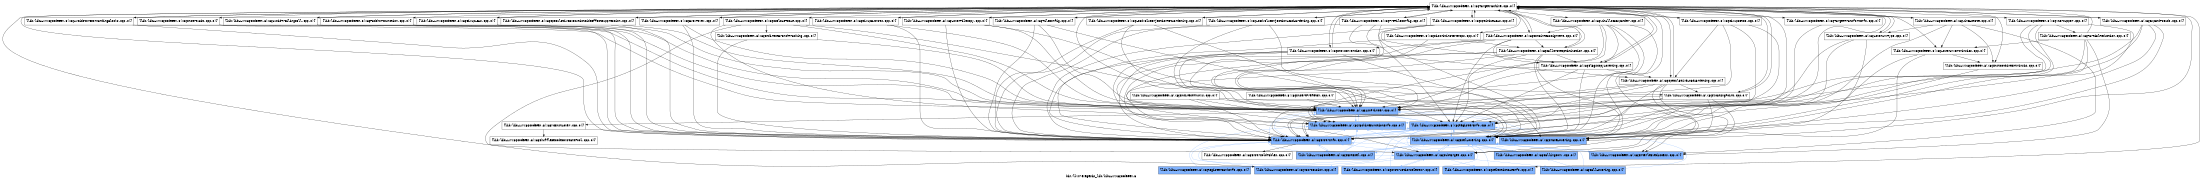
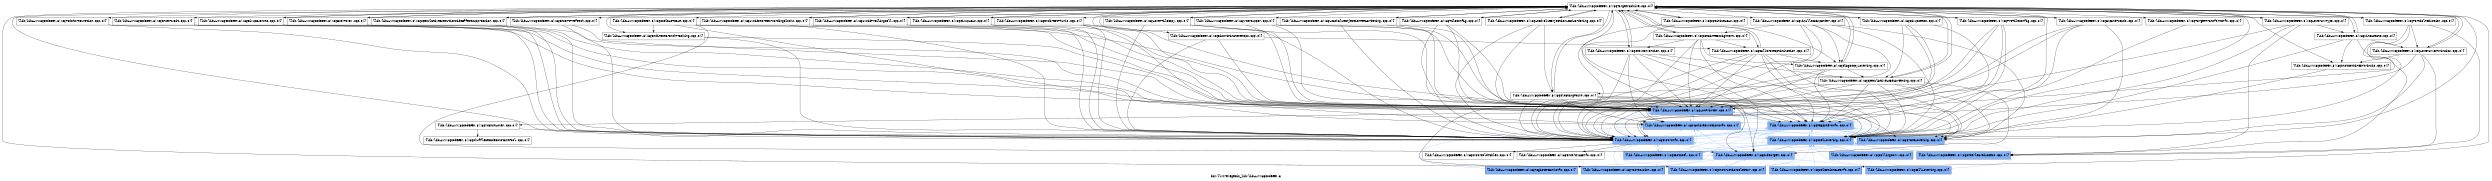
edge "{lib/libLLVMX86CodeGen.a(X86TargetMachine.cpp.o)}" -> "{lib/libLLVMX86CodeGen.a(X86IndirectBranchTracking.cpp.o)}": added
edge "{lib/libLLVMX86CodeGen.a(X86TargetMachine.cpp.o)}" -> "{lib/libLLVMX86CodeGen.a(X86InsertPrefetch.cpp.o)}": added
edge "{lib/libLLVMX86CodeGen.a(X86LowerAMXIntrinsics.cpp.o)}" -> "{lib/libLLVMX86CodeGen.a(X86TargetMachine.cpp.o)}": added
edge "{lib/libLLVMX86CodeGen.a(X86TargetMachine.cpp.o)}" -> "{lib/libLLVMX86CodeGen.a(X86IndirectThunks.cpp.o)}": added
edge "{lib/libLLVMX86CodeGen.a(X86VZeroUpper.cpp.o)}" -> "{lib/libLLVMX86CodeGen.a(X86PartialReduction.cpp.o)}": now "{lib/libLLVMX86CodeGen.a(X86TargetMachine.cpp.o)}" -> "{lib/libLLVMX86CodeGen.a(X86PartialReduction.cpp.o)}"
edge "{lib/libLLVMX86CodeGen.a(X86WinEHState.cpp.o)}" -> "{lib/libLLVMX86CodeGen.a(X86LowerAMXType.cpp.o)}": reversed
edge "{lib/libLLVMX86CodeGen.a(X86CallFrameOptimization.cpp.o)}" -> "{lib/libLLVMX86CodeGen.a(X86MachineFunctionInfo.cpp.o)}": now "{lib/libLLVMX86CodeGen.a(X86CallFrameOptimization.cpp.o)}" -> "{lib/libLLVMX86CodeGen.a(X86InstructionSelector.cpp.o)}"
edge "{lib/libLLVMX86CodeGen.a(X86LowerTileCopy.cpp.o)}" -> "{lib/libLLVMX86CodeGen.a(X86ISelLowering.cpp.o)}": now "{lib/libLLVMX86CodeGen.a(X86LowerTileCopy.cpp.o)}" -> "{lib/libLLVMX86CodeGen.a(X86RegisterInfo.cpp.o)}"
edge "{lib/libLLVMX86CodeGen.a(X86LowerAMXIntrinsics.cpp.o)}" -> "{lib/libLLVMX86CodeGen.a(X86InstrInfo.cpp.o)}": added
edge "{lib/libLLVMX86CodeGen.a(X86FlagsCopyLowering.cpp.o)}" -> "{lib/libLLVMX86CodeGen.a(X86ISelLowering.cpp.o)}": removed
edge "{lib/libLLVMX86CodeGen.a(X86InsertPrefetch.cpp.o)}" -> "{lib/libLLVMX86CodeGen.a(X86InstrInfo.cpp.o)}": added
node "{lib/libLLVMX86CodeGen.a(X86InstrFMA3Info.cpp.o)}": added
